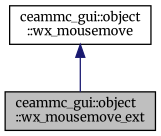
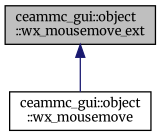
edge "ceammc_gui::object ::wx_mousemove_ext" -> "ceammc_gui::object ::wx_mousemove": reversed
